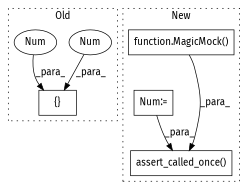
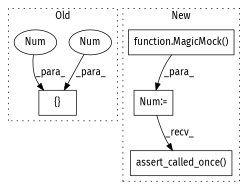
edge "function.MagicMock()" -> "assert_called_once()": now "function.MagicMock()" -> "Num:="
edge "Num:=" -> "assert_called_once()": label "_para_" -> "_recv_"
